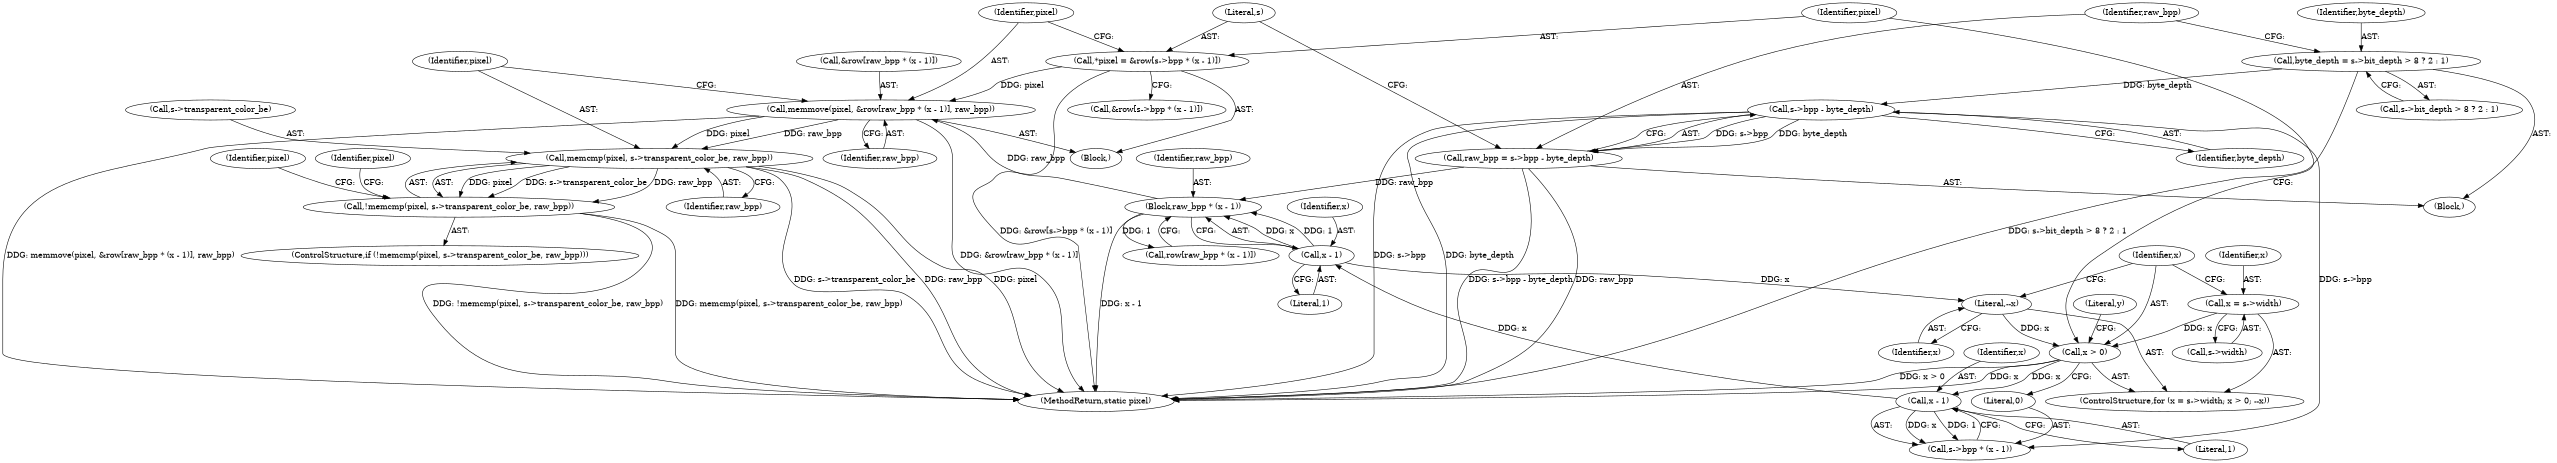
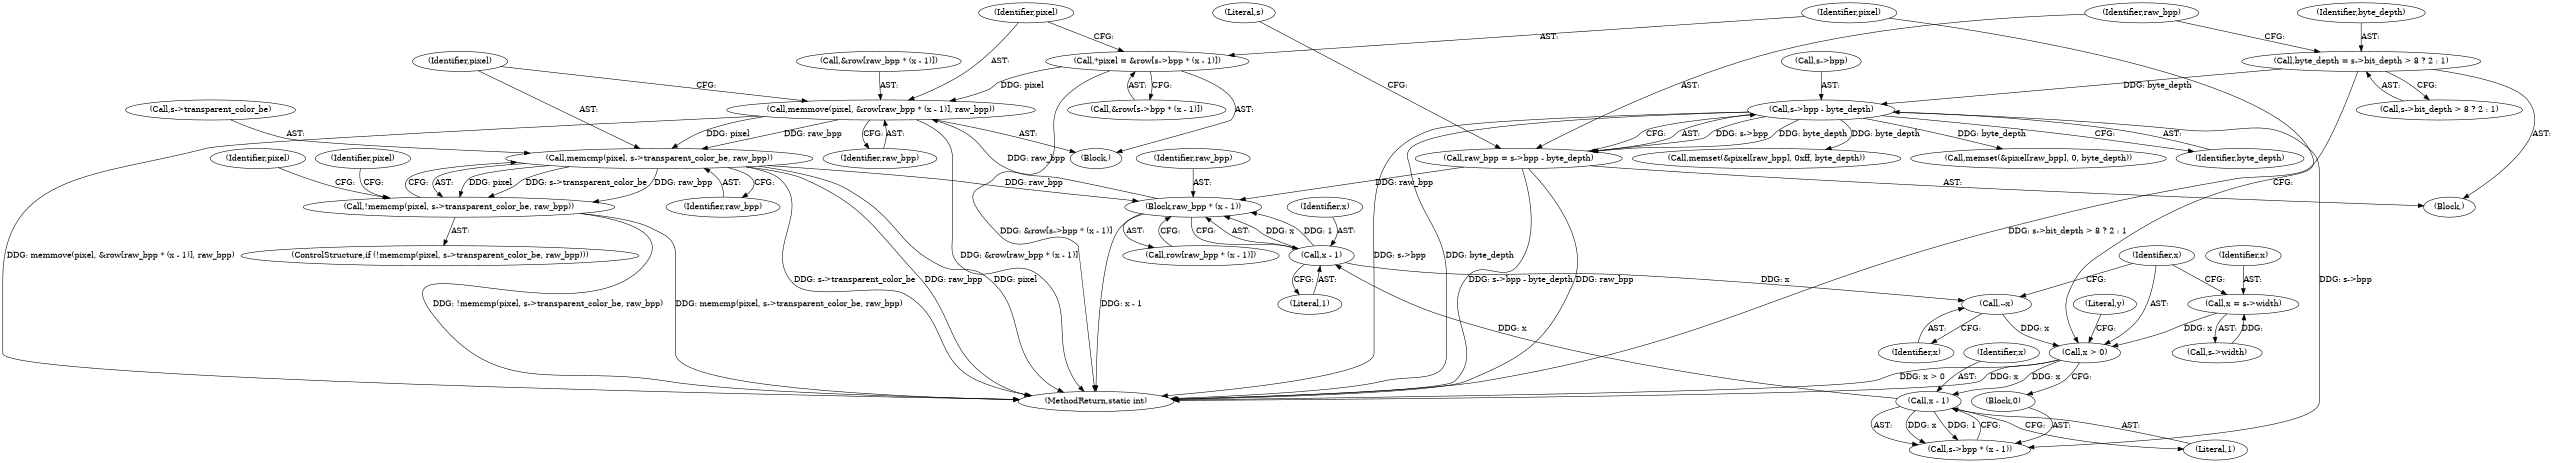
edge "(Literal,s)" -> "(Call,*pixel = &row[s->bpp * (x - 1)])": now "(Call,&row[s->bpp * (x - 1)])" -> "(Call,*pixel = &row[s->bpp * (x - 1)])"
node "(Call,s->bpp)": added
edge "(Call,s->bit_depth > 8 ? 2 : 1)" -> "(Call,byte_depth = s->bit_depth > 8 ? 2 : 1)": label "CFG: " -> "AST: "
edge "(Call,byte_depth = s->bit_depth > 8 ? 2 : 1)" -> "(Call,s->bit_depth > 8 ? 2 : 1)": label "AST: " -> "CFG: "
node "(Call,memset(&pixel[raw_bpp], 0xff, byte_depth))": added
node "(Call,memset(&pixel[raw_bpp], 0, byte_depth))": added
edge "(Call,memcmp(pixel, s->transparent_color_be, raw_bpp))" -> "(Block,raw_bpp * (x - 1))": added, label "DDG: raw_bpp"
edge "(Call,!memcmp(pixel, s->transparent_color_be, raw_bpp))" -> "(Call,memcmp(pixel, s->transparent_color_be, raw_bpp))": label "AST: " -> "CFG: "
edge "(Block,raw_bpp * (x - 1))" -> "(Call,row[raw_bpp * (x - 1)])": label "DDG: 1" -> "AST: "
node "(Literal,--x)": label "(Literal,--x)" -> "(Call,--x)"
edge "(Call,x = s->width)" -> "(Call,s->width)": label "CFG: " -> "AST: "
edge "(Call,s->width)" -> "(Call,x = s->width)": label "AST: " -> "DDG: "
node "(MethodReturn,static pixel)": label "(MethodReturn,static pixel)" -> "(MethodReturn,static int)"
node "(Literal,0)": label "(Literal,0)" -> "(Block,0)"
node "(ControlStructure,for (x = s->width; x > 0; --x))": removed
